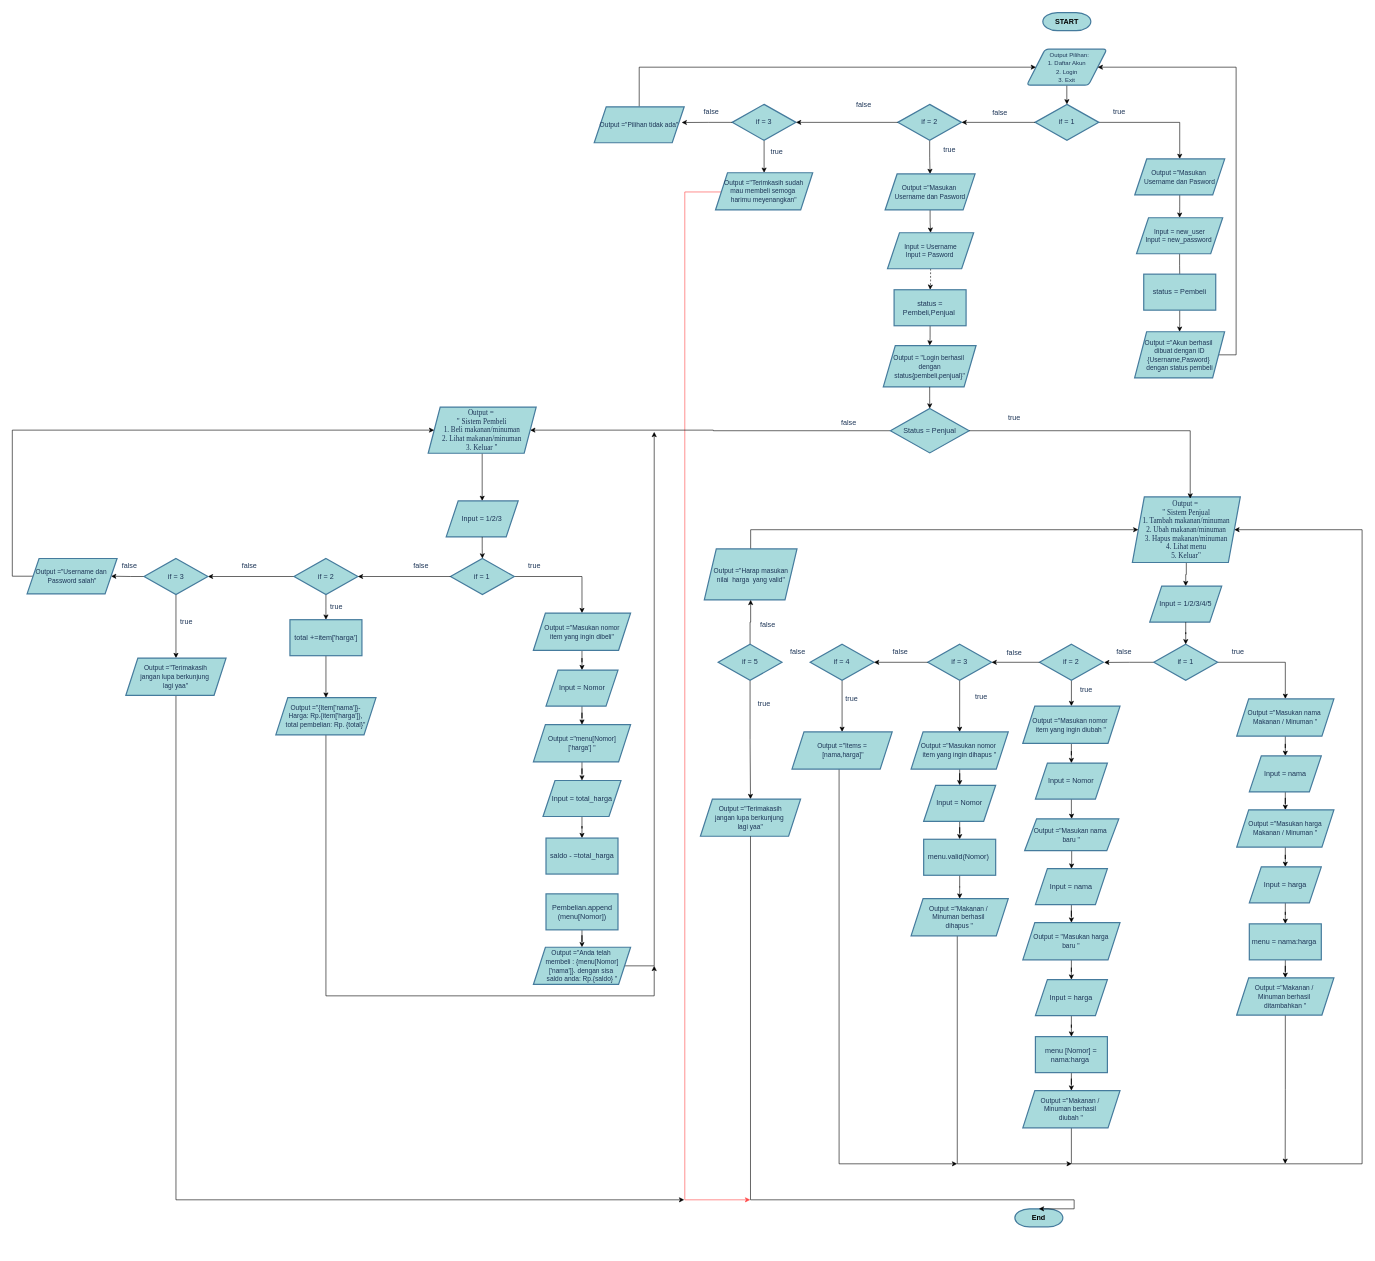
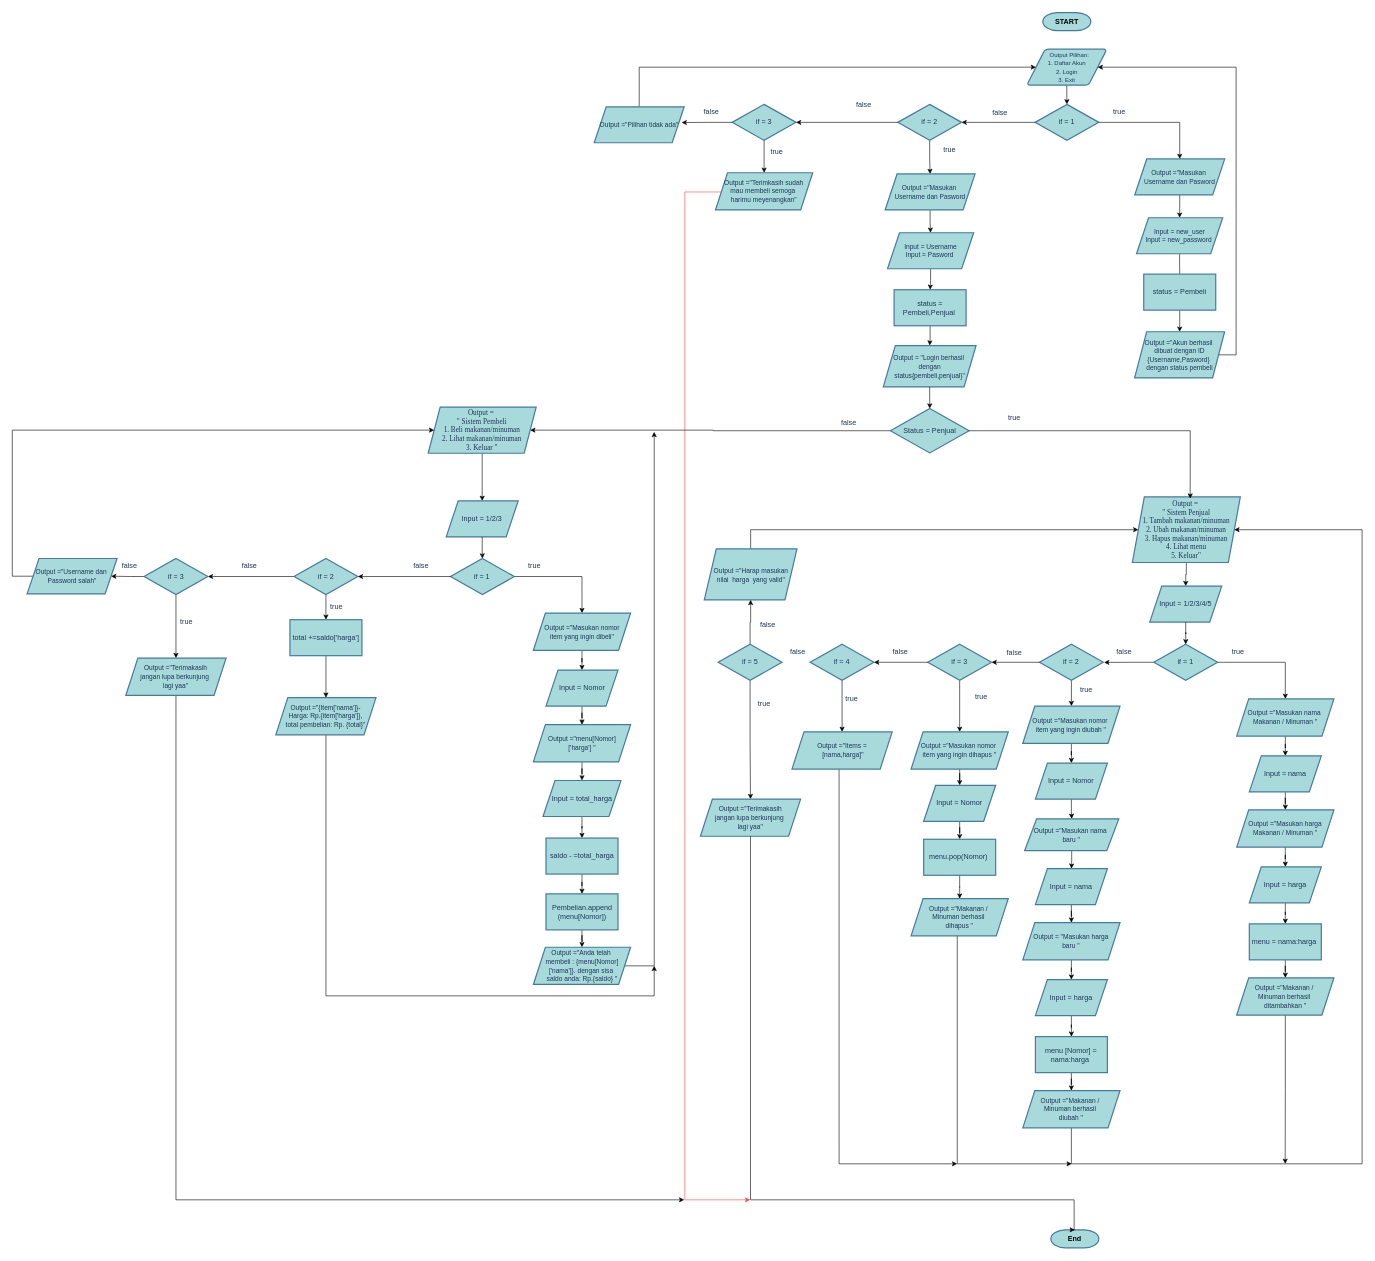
edge "Input = Username Input = Pasword" -> "status = Pembeli,Penjual": style dashed -> solid
node "total +=item['harga']": label "total +=item['harga']" -> "total +=saldo['harga']"
node "menu.valid(Nomor)": label "menu.valid(Nomor)" -> "menu.pop(Nomor)"
edge "saldo - =total_harga" -> "Pembelian.append (menu[Nomor])": added
node "End": moved (1039, 1218) -> (1075, 1239)
